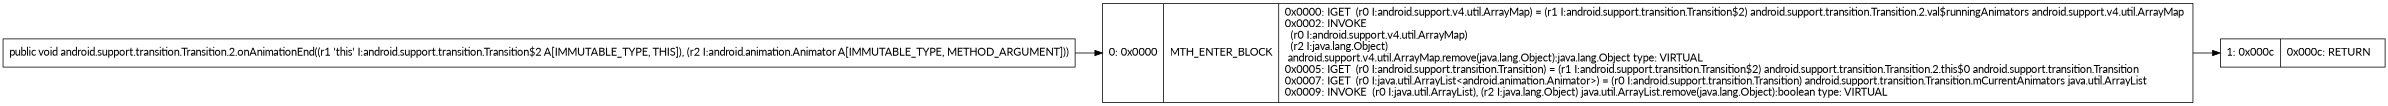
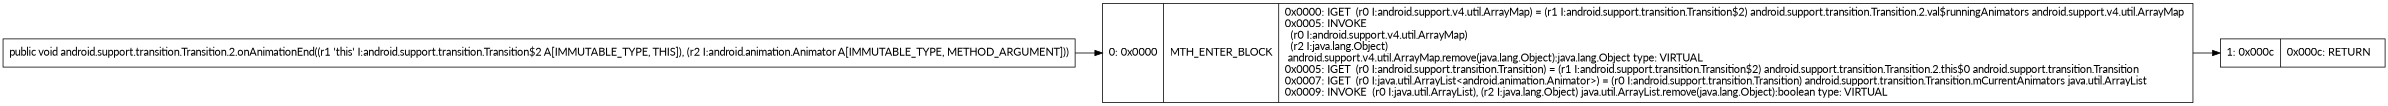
node "0: 0x0000": text "0x0002: INVOKE" -> "0x0005: INVOKE"
